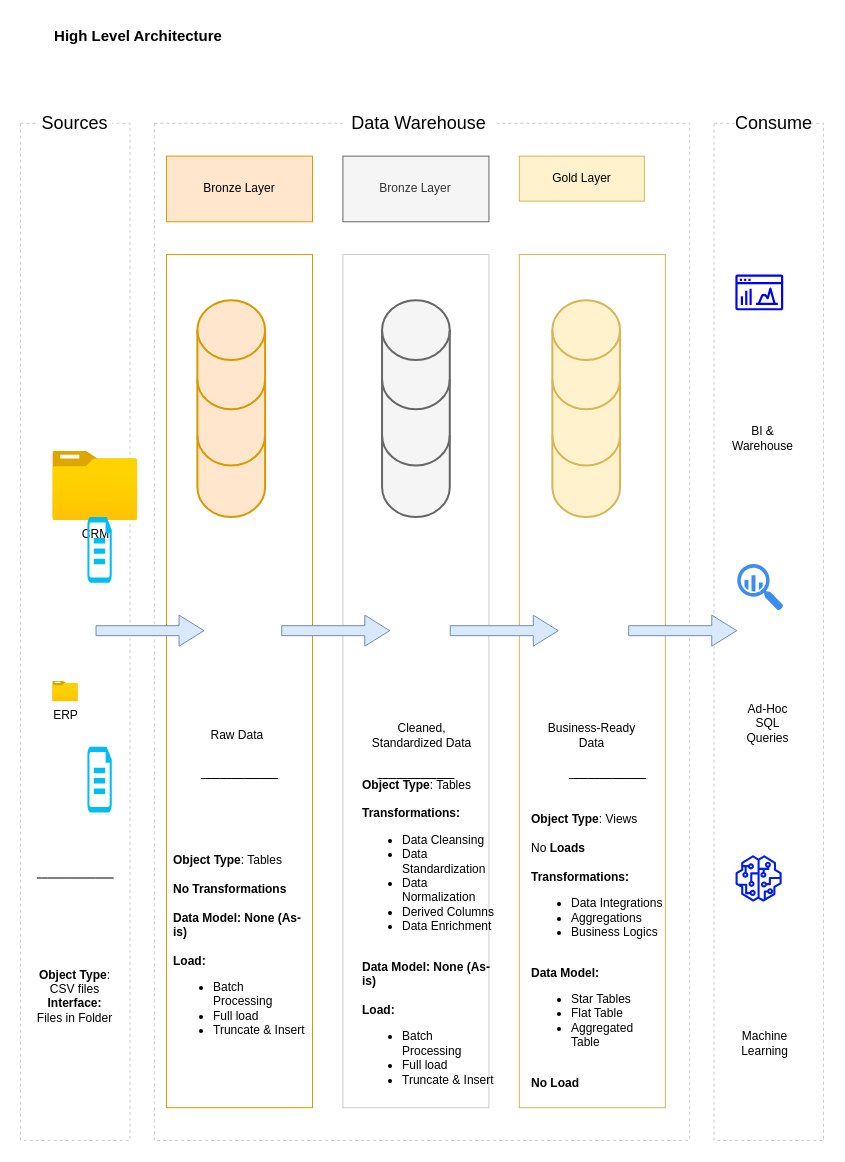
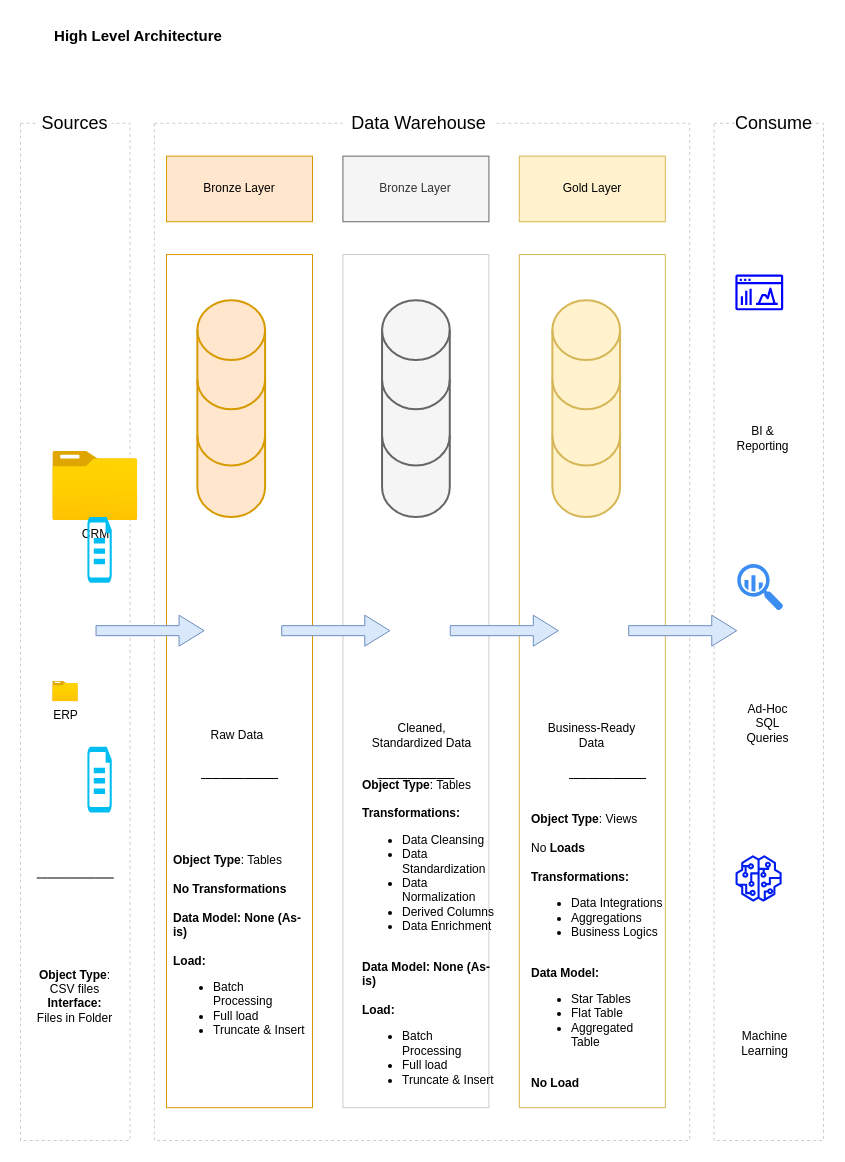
node "Gold Layer": size 125x45 -> 146x66
node "BI & Warehouse": label "BI & Warehouse" -> "BI & Reporting"
